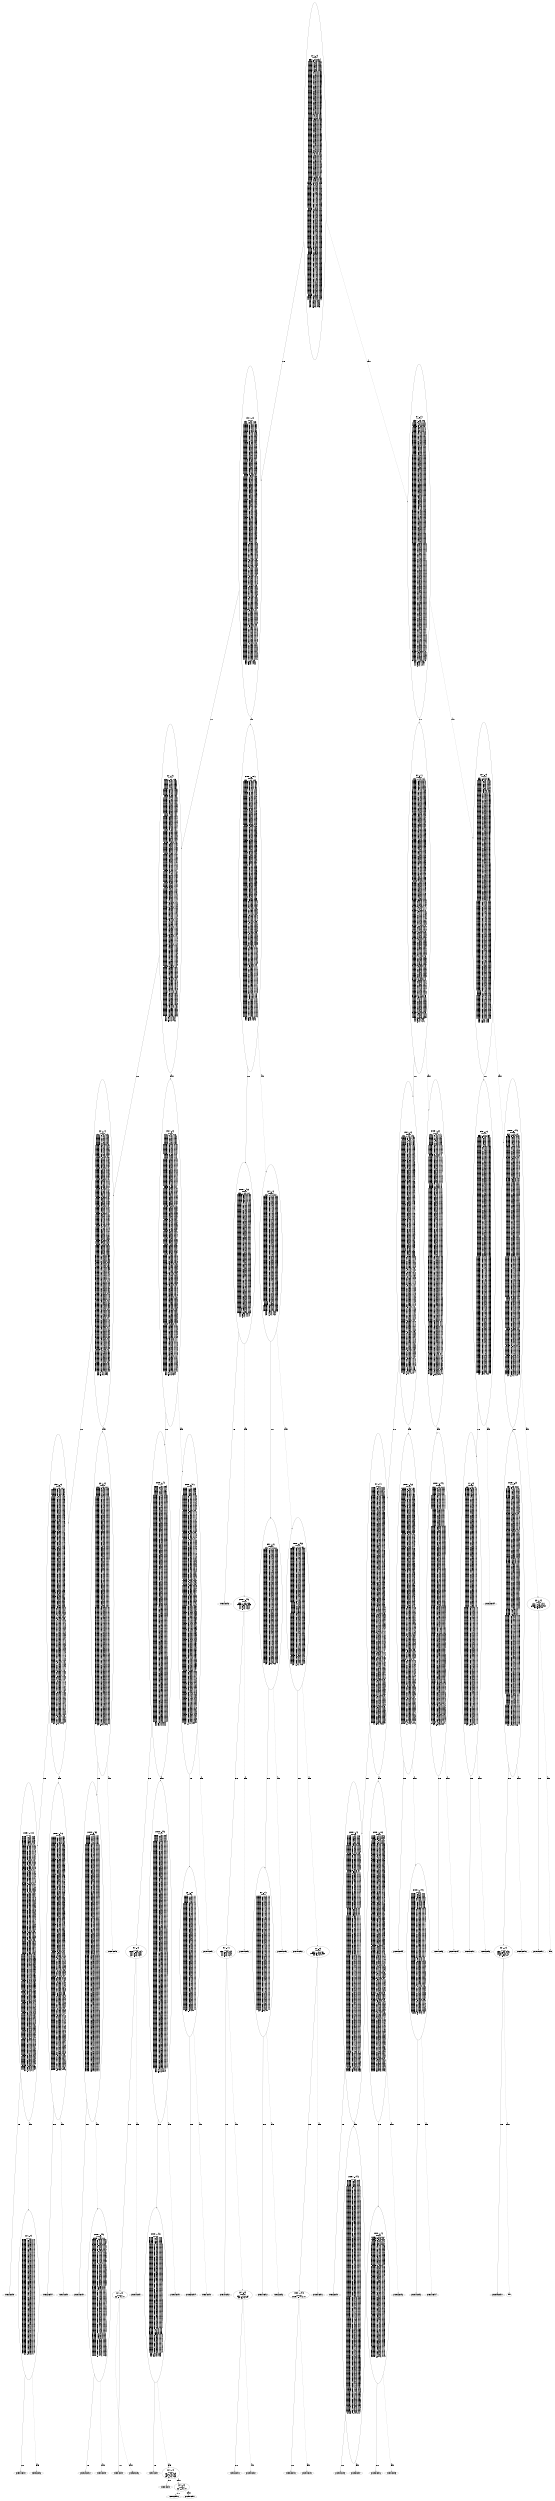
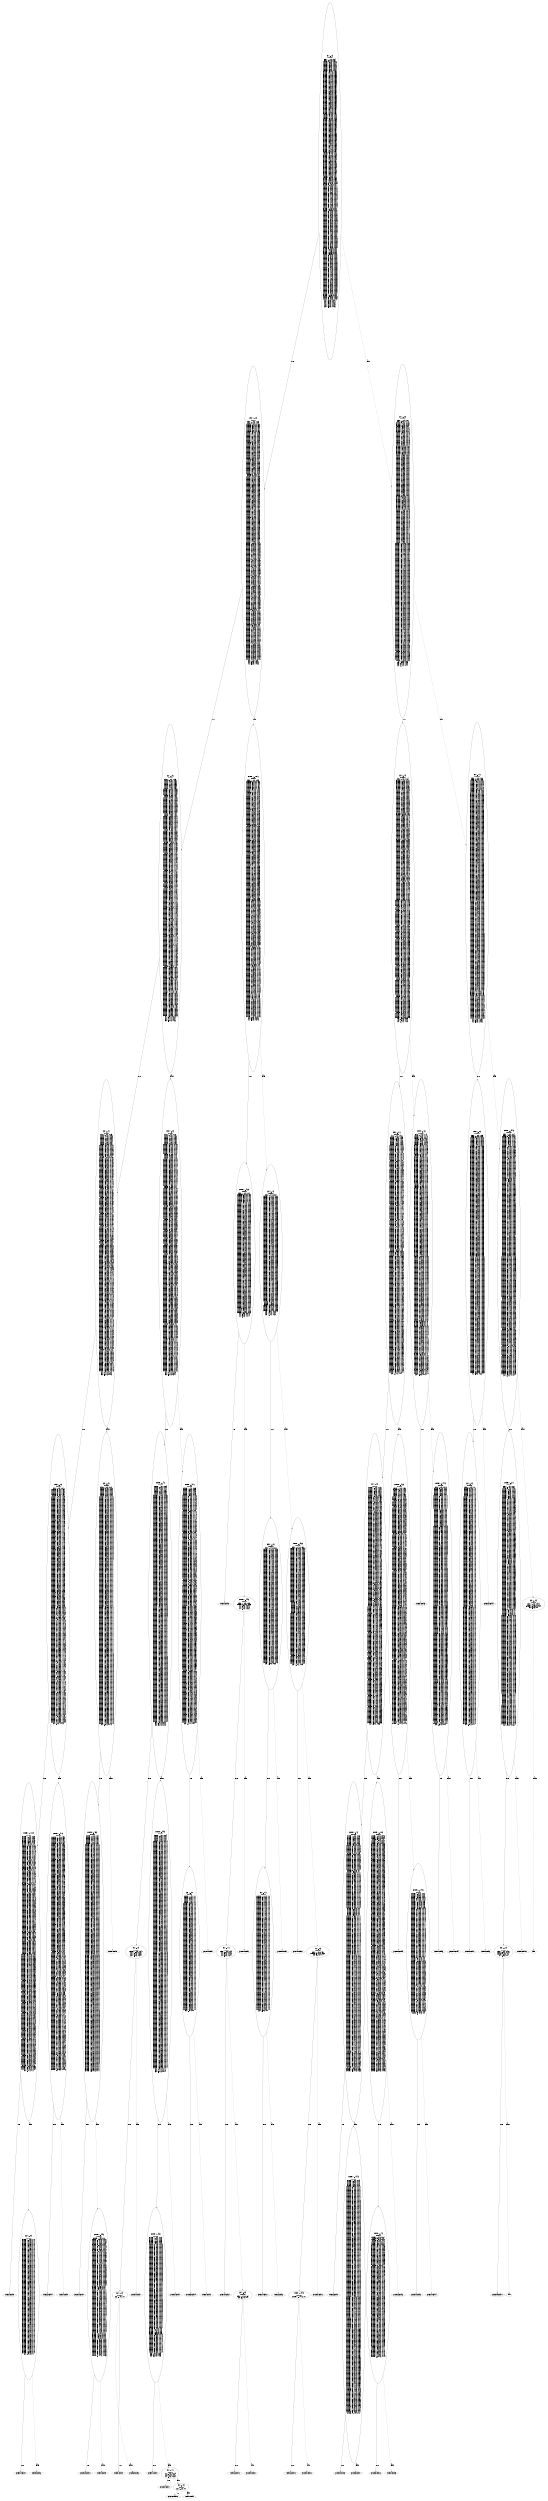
node "process1_cmd_3": added
node "process2_cmd_11": removed
